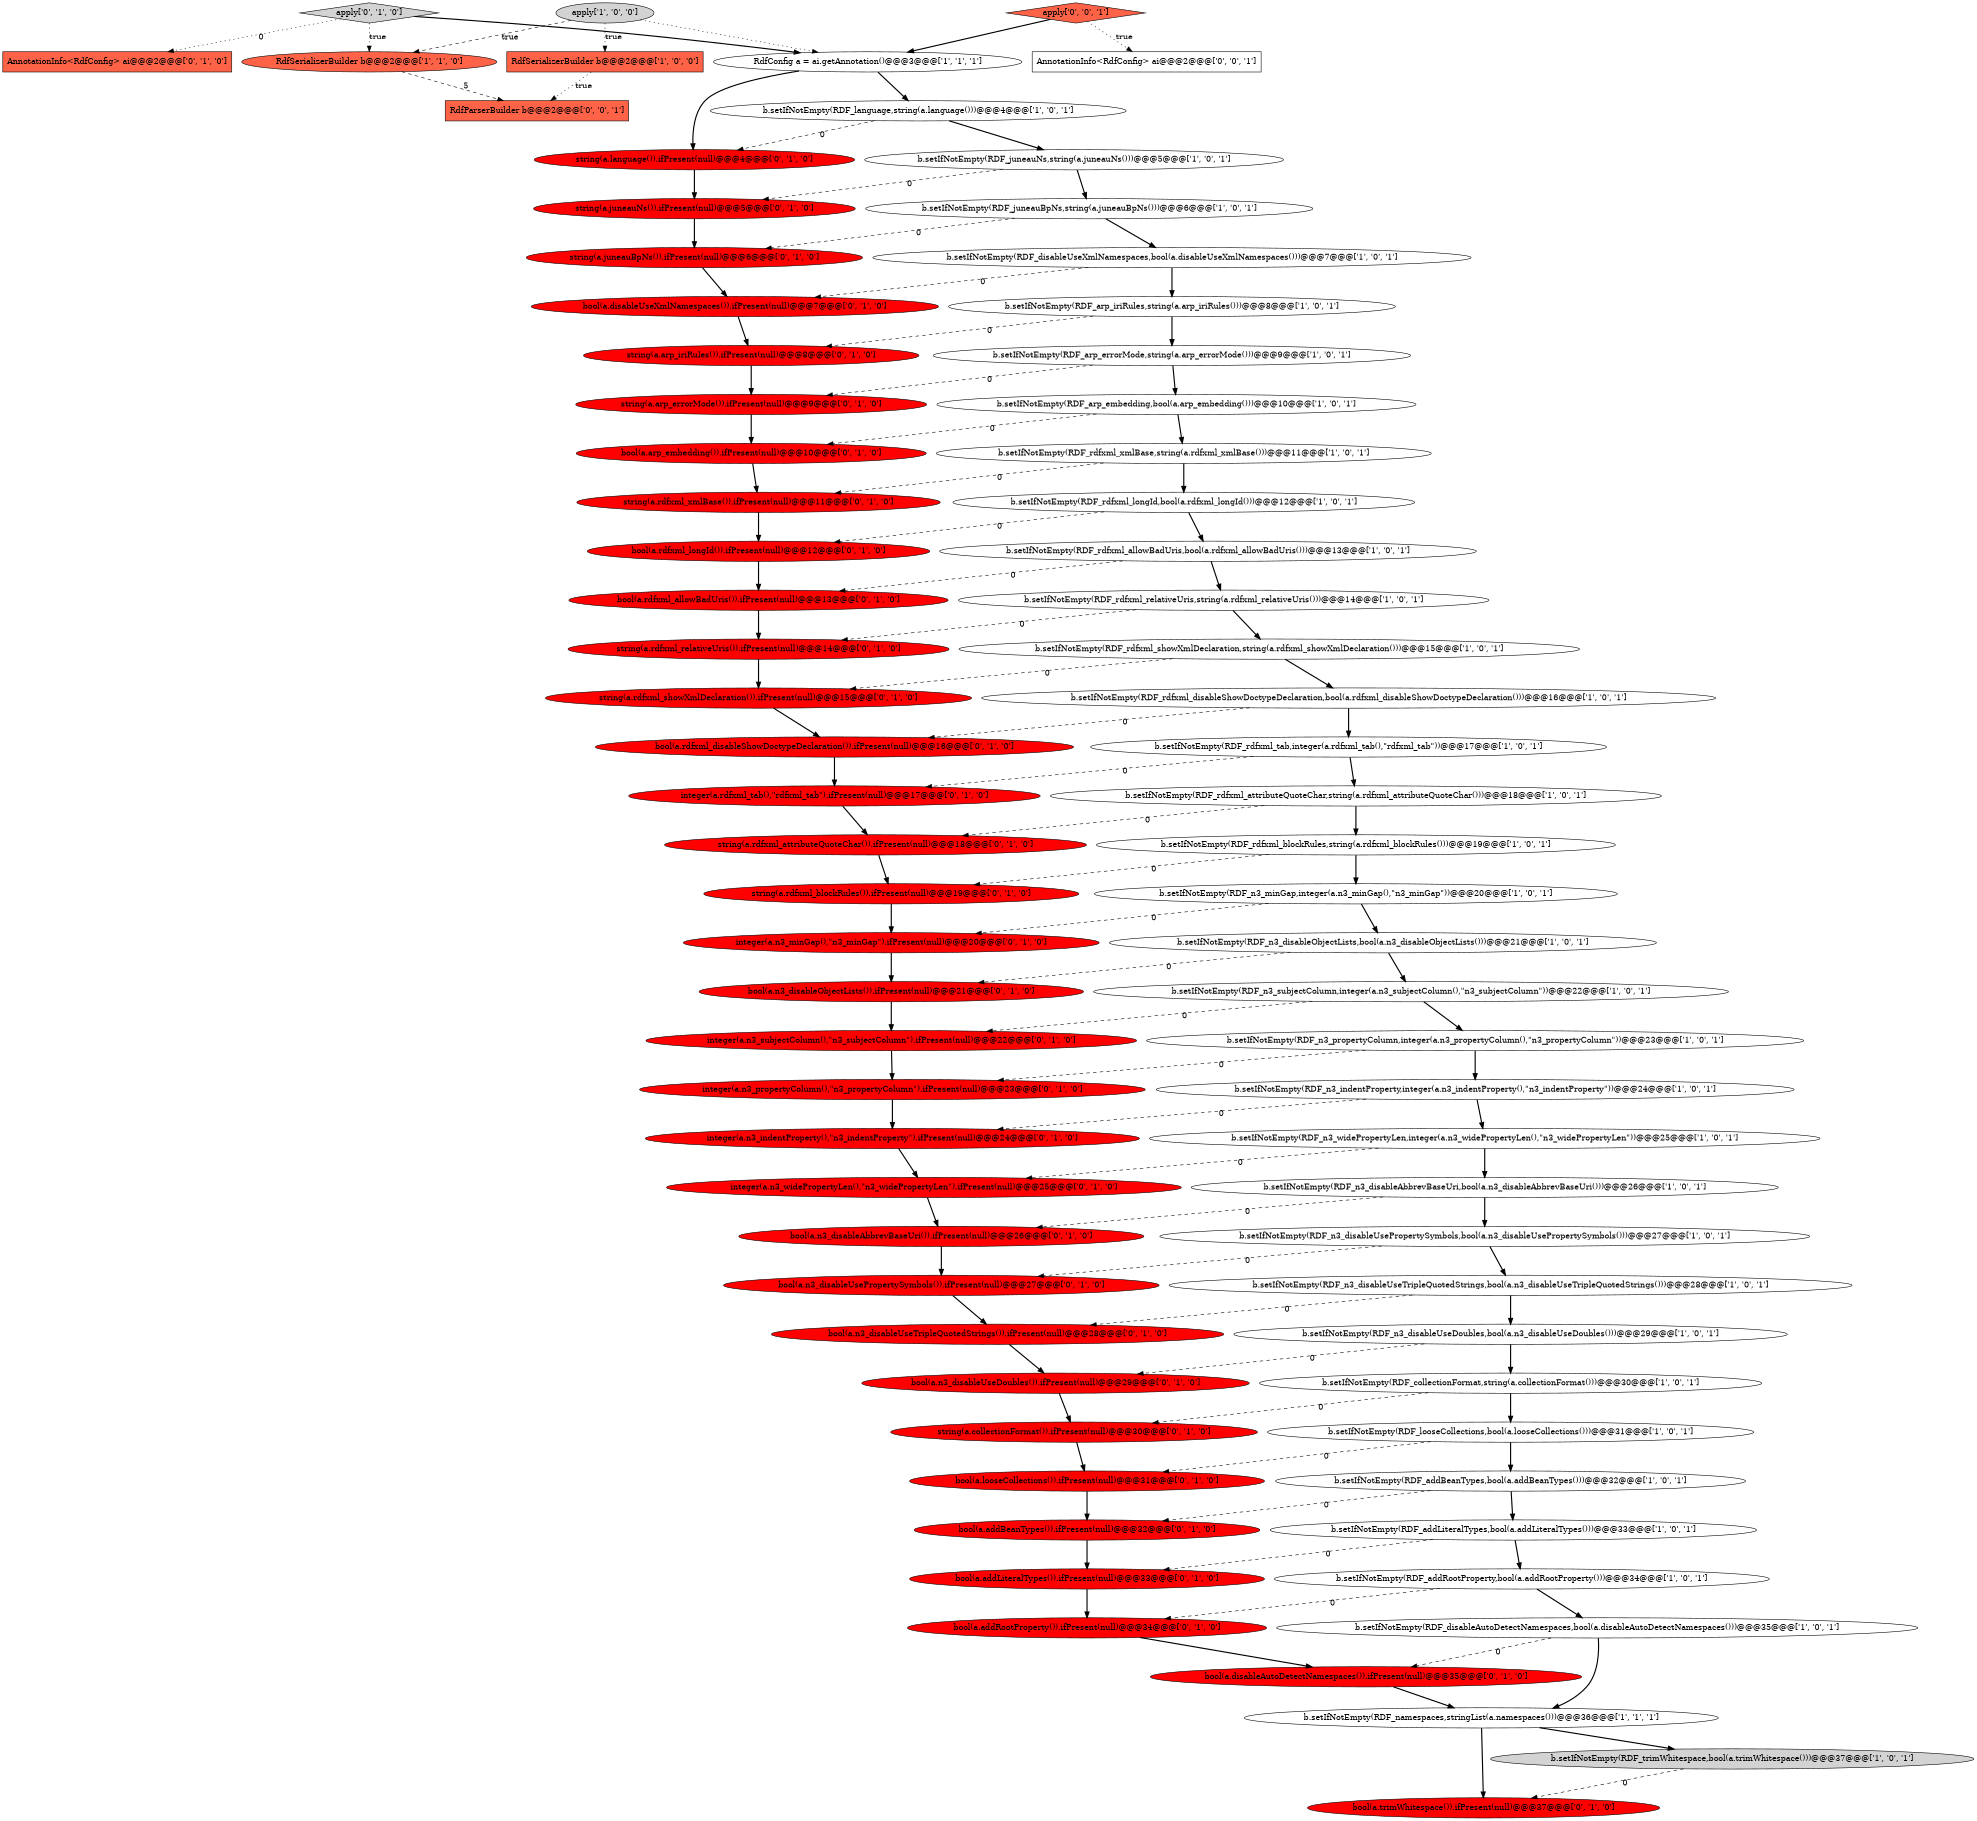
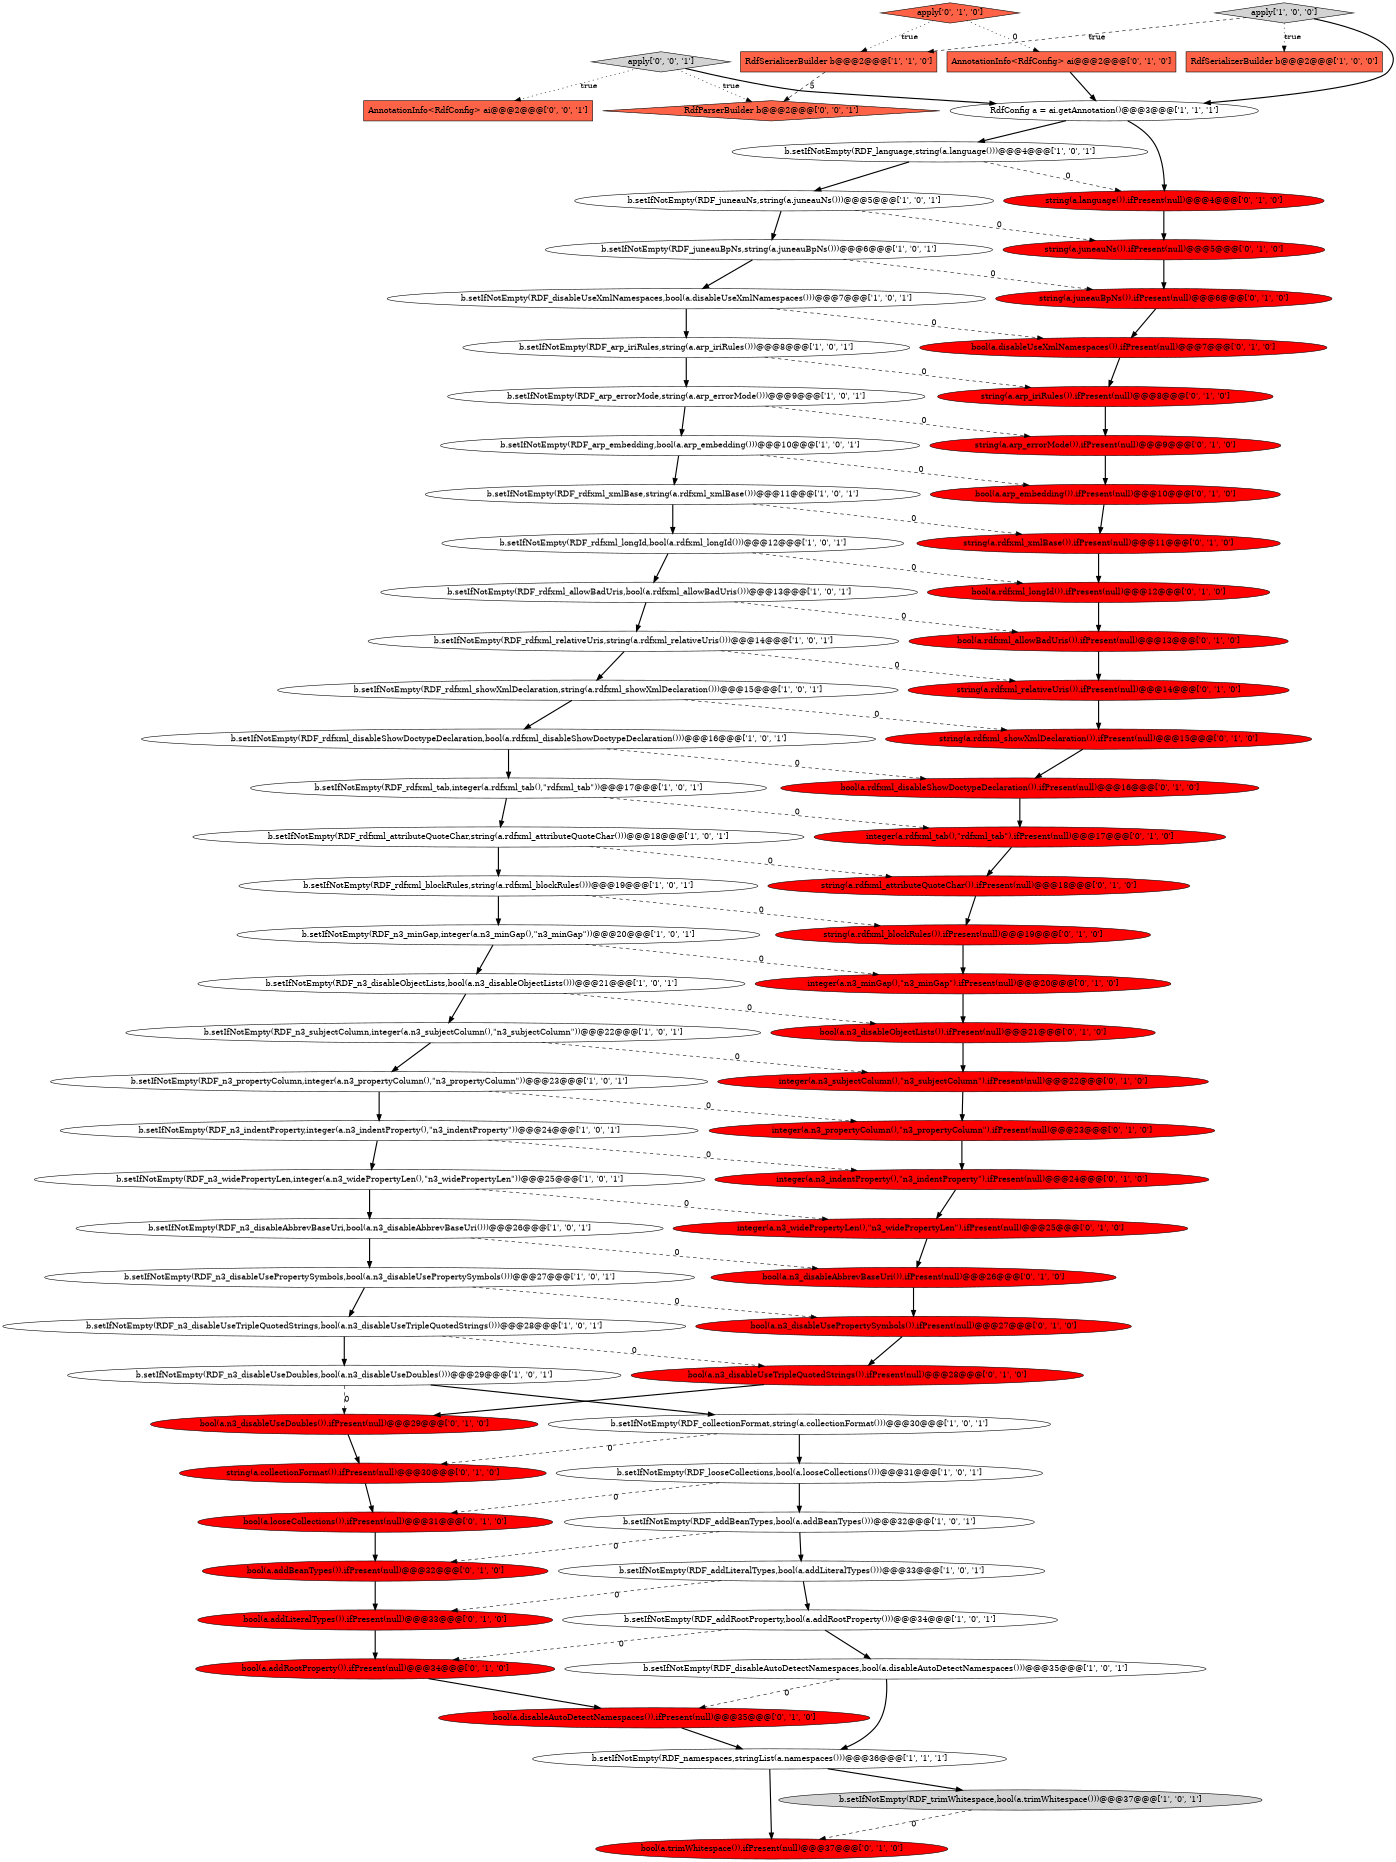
node "apply['0', '1', '0']": fillcolor lightgray -> tomato
node "apply['1', '0', '0']": shape ellipse -> diamond
node "apply['0', '0', '1']": fillcolor tomato -> lightgray
edge "apply['0', '1', '0']" -> "RdfConfig a = ai.getAnnotation()@@@3@@@['1', '1', '1']": now "AnnotationInfo<RdfConfig> ai@@@2@@@['0', '1', '0']" -> "RdfConfig a = ai.getAnnotation()@@@3@@@['1', '1', '1']"
edge "apply['1', '0', '0']" -> "RdfConfig a = ai.getAnnotation()@@@3@@@['1', '1', '1']": style dotted -> bold
node "RdfSerializerBuilder b@@@2@@@['1', '1', '0']": shape ellipse -> box
node "AnnotationInfo<RdfConfig> ai@@@2@@@['0', '0', '1']": fillcolor white -> tomato
edge "RdfSerializerBuilder b@@@2@@@['1', '0', '0']" -> "RdfParserBuilder b@@@2@@@['0', '0', '1']": now "apply['0', '0', '1']" -> "RdfParserBuilder b@@@2@@@['0', '0', '1']"
node "RdfParserBuilder b@@@2@@@['0', '0', '1']": shape box -> diamond
